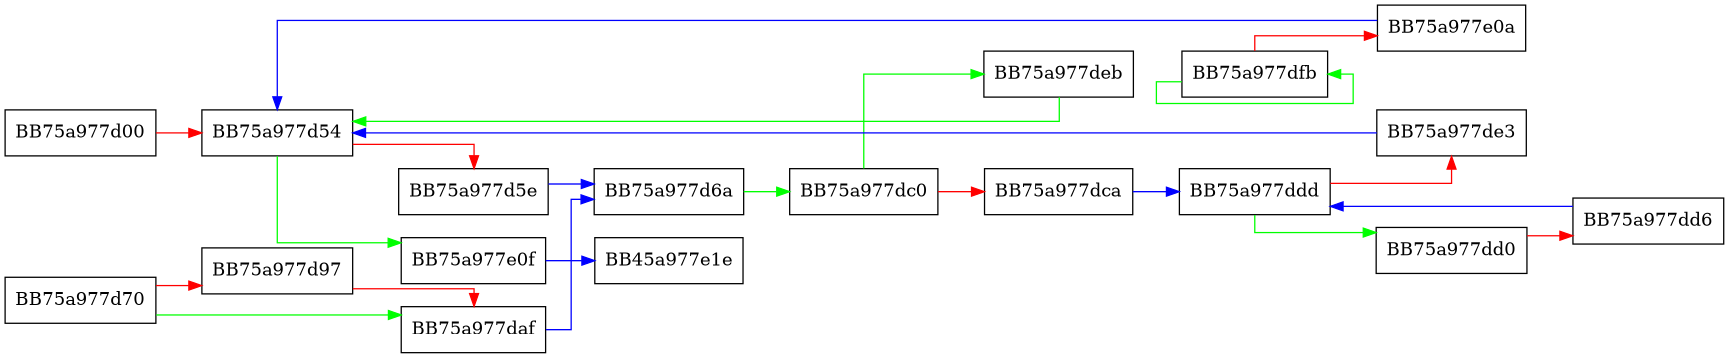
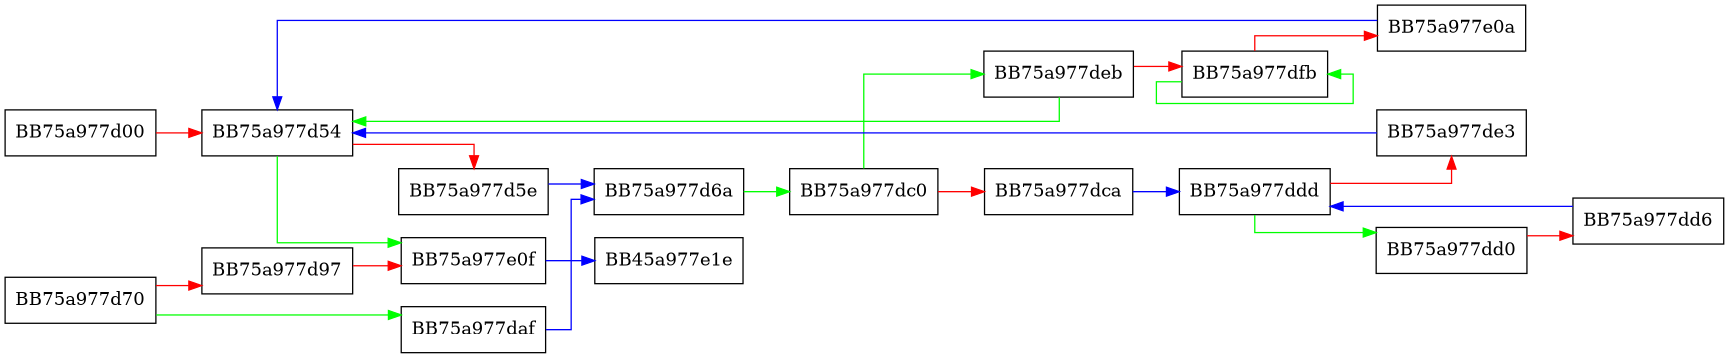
edge "BB75a977deb" -> "BB75a977dfb": added
edge "BB75a977d97" -> "BB75a977daf": now "BB75a977d97" -> "BB75a977e0f"
